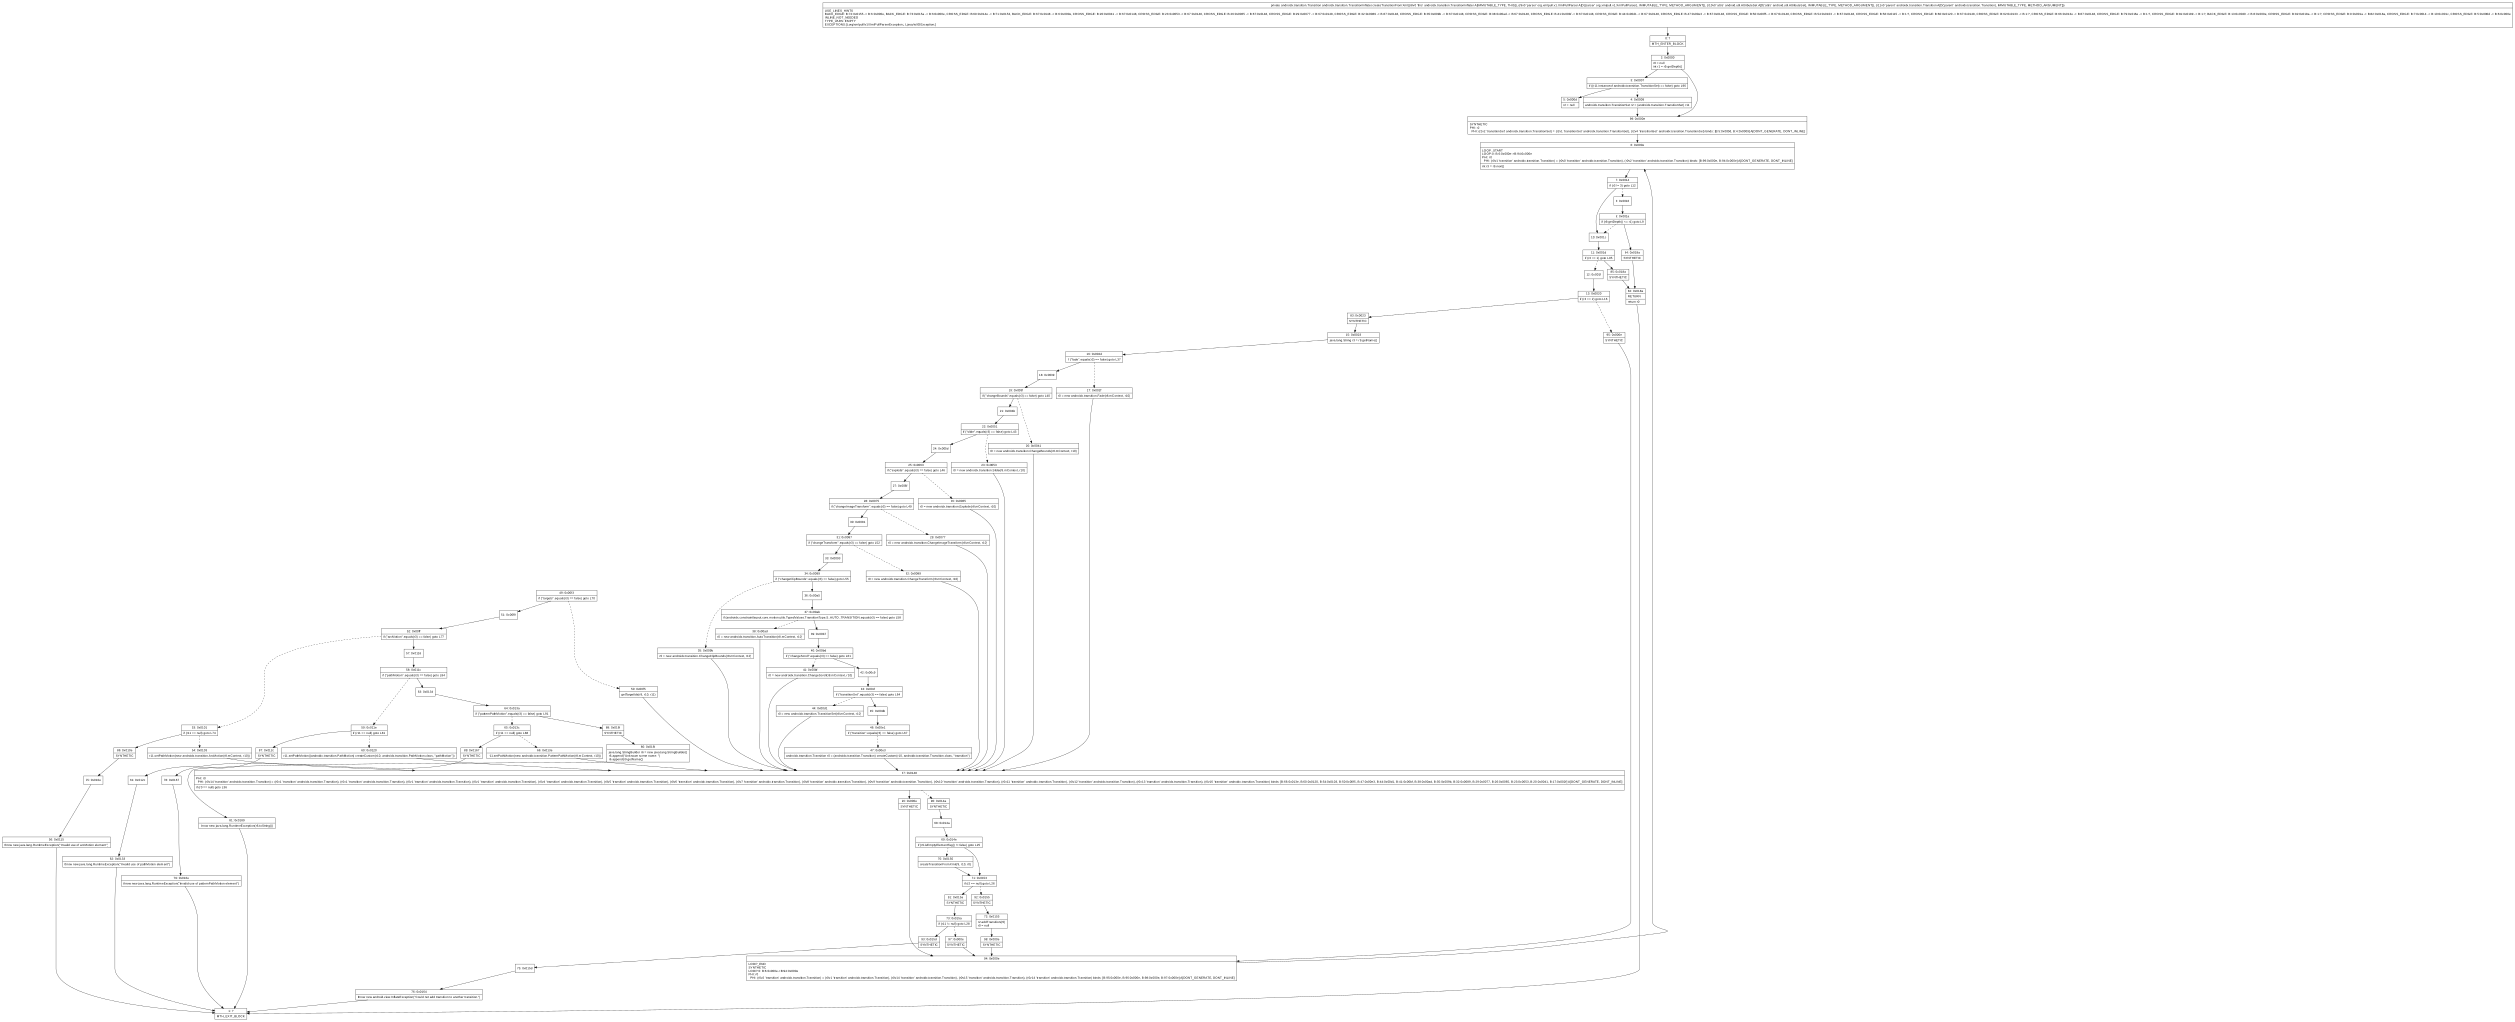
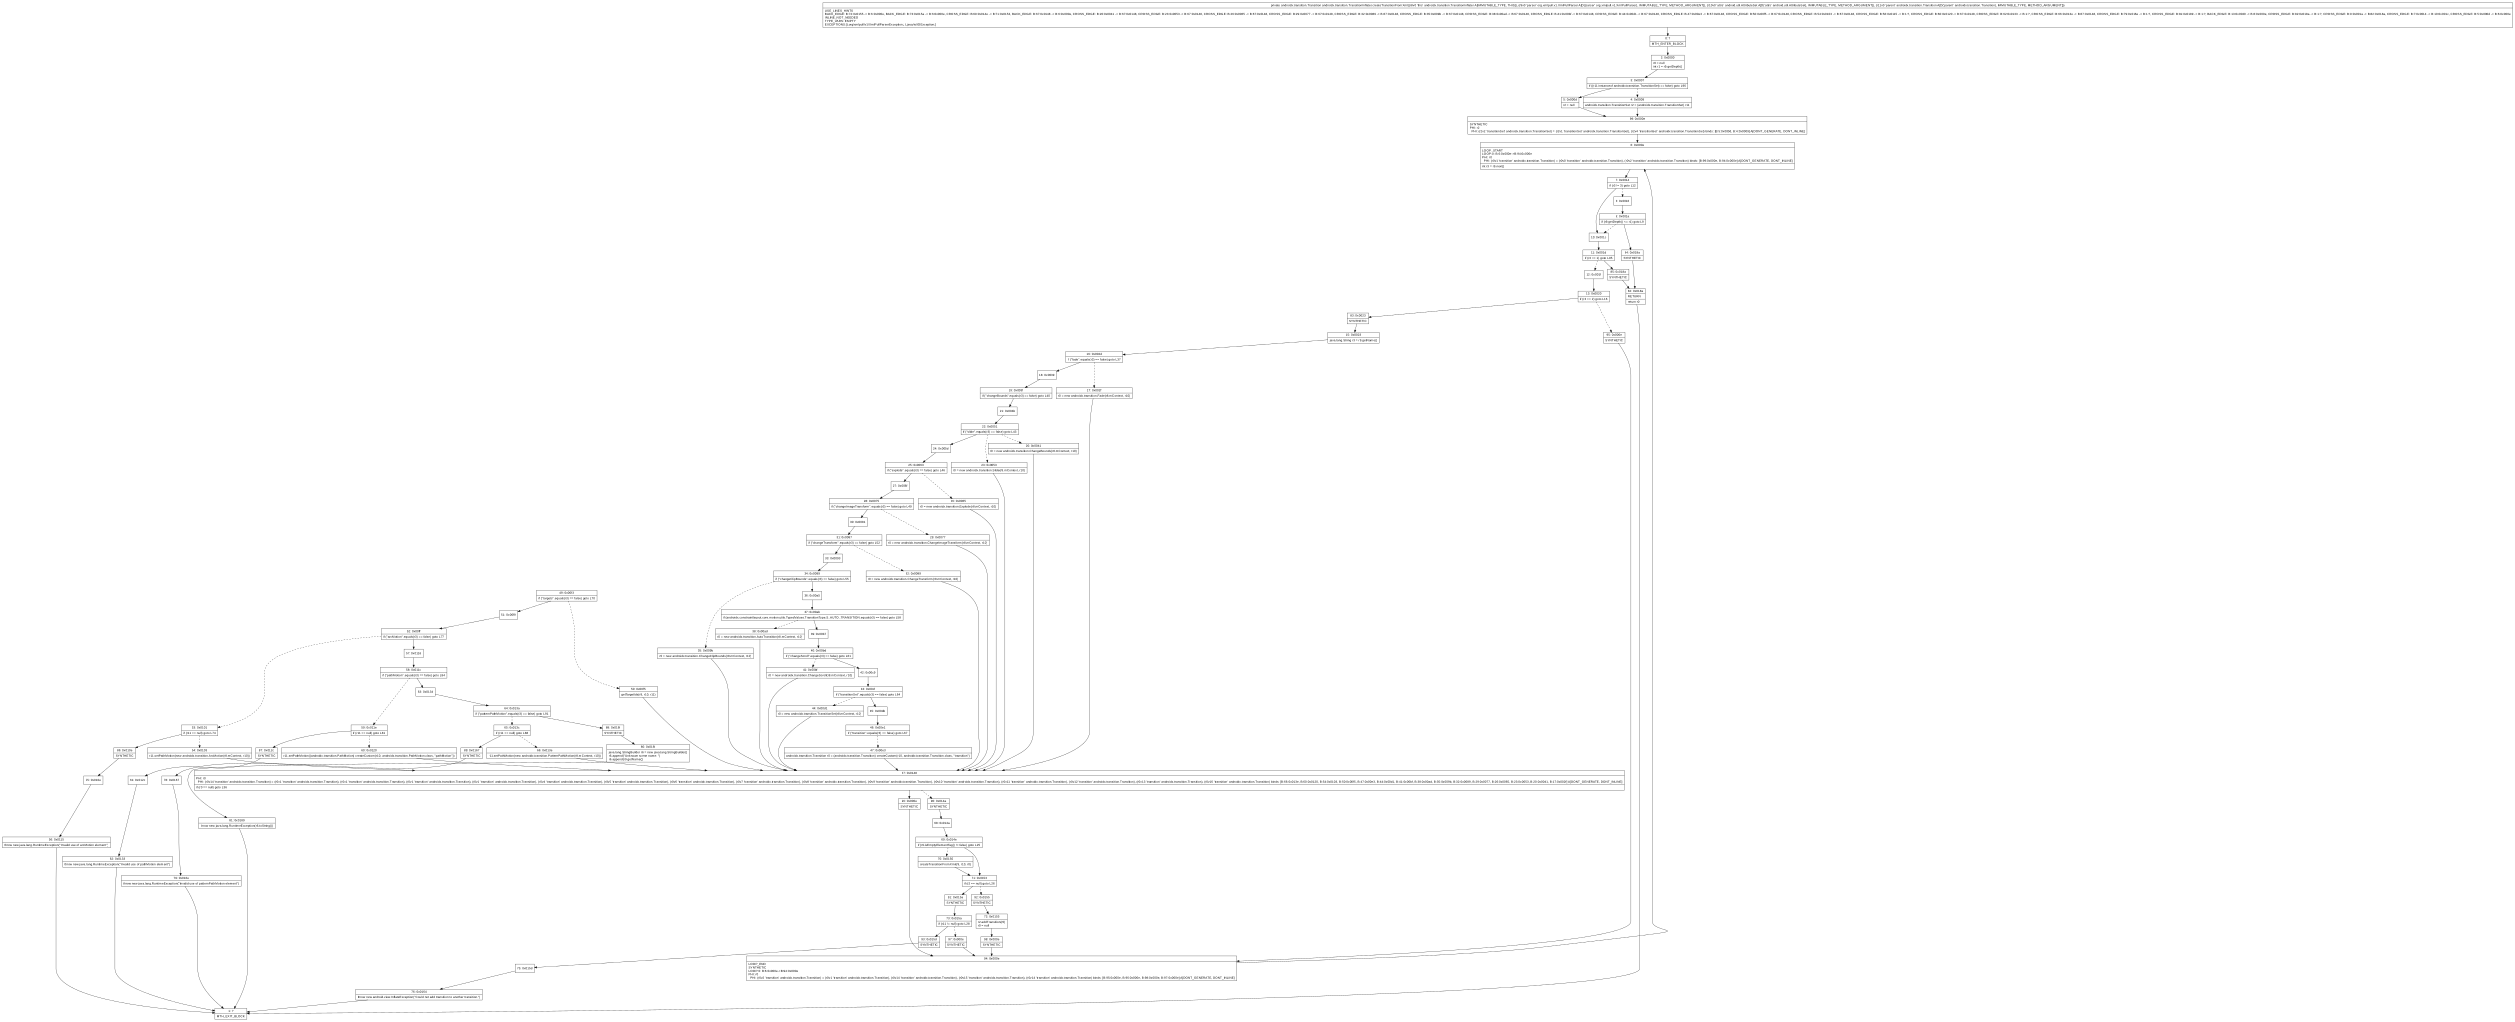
edge "2: 0x0000" -> "99: 0x000e": now "5: 0x000d" -> "99: 0x000e"
edge "19: 0x003f" -> "20: 0x0041": now "22: 0x0051" -> "20: 0x0041"
